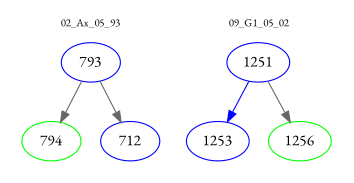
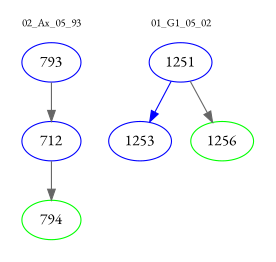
cluster "09_G1_05_02": label "09_G1_05_02" -> "01_G1_05_02"
edge "793" -> "794": now "712" -> "794"
